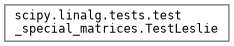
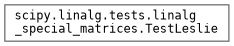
node "scipy.linalg.tests.test _special_matrices.TestLeslie": label "scipy.linalg.tests.test _special_matrices.TestLeslie" -> "scipy.linalg.tests.linalg _special_matrices.TestLeslie"
